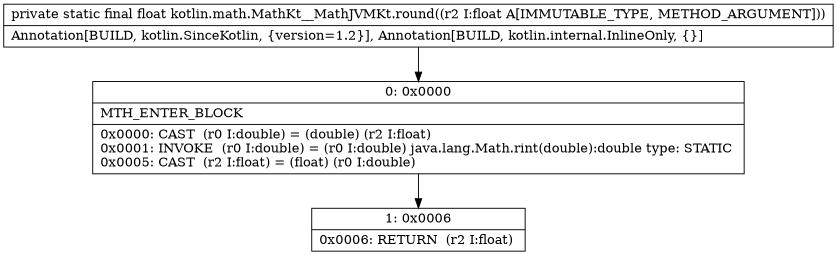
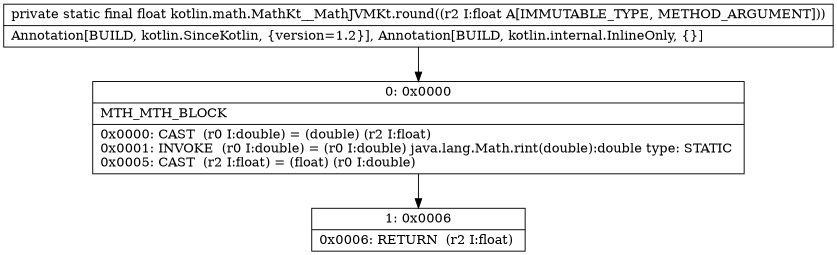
node "0: 0x0000": text "MTH_ENTER_BLOCK" -> "MTH_MTH_BLOCK"
